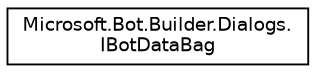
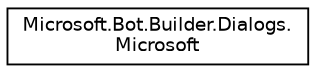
node "Microsoft.Bot.Builder.Dialogs. IBotDataBag": label "Microsoft.Bot.Builder.Dialogs. IBotDataBag" -> "Microsoft.Bot.Builder.Dialogs. Microsoft"
